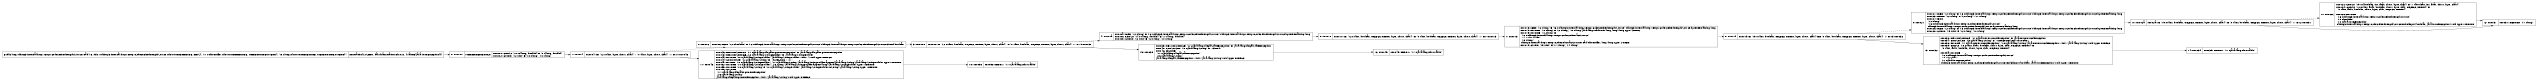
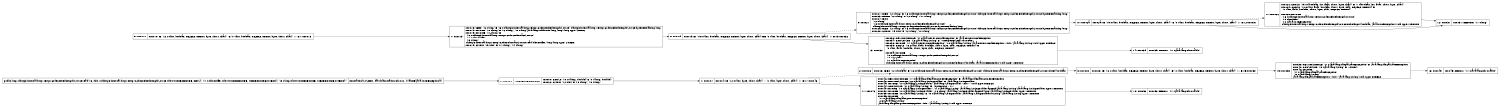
node "4: 0x000a": removed
